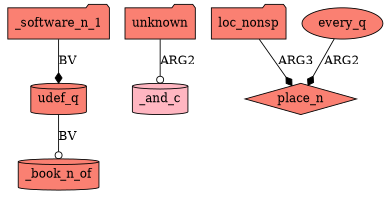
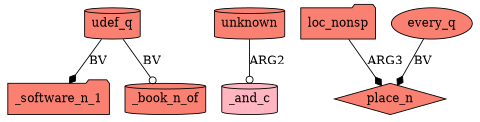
node "unknown": shape folder -> cylinder
edge "_software_n_1" -> "udef_q": reversed
edge "every_q" -> "place_n": label "ARG2" -> "BV"
